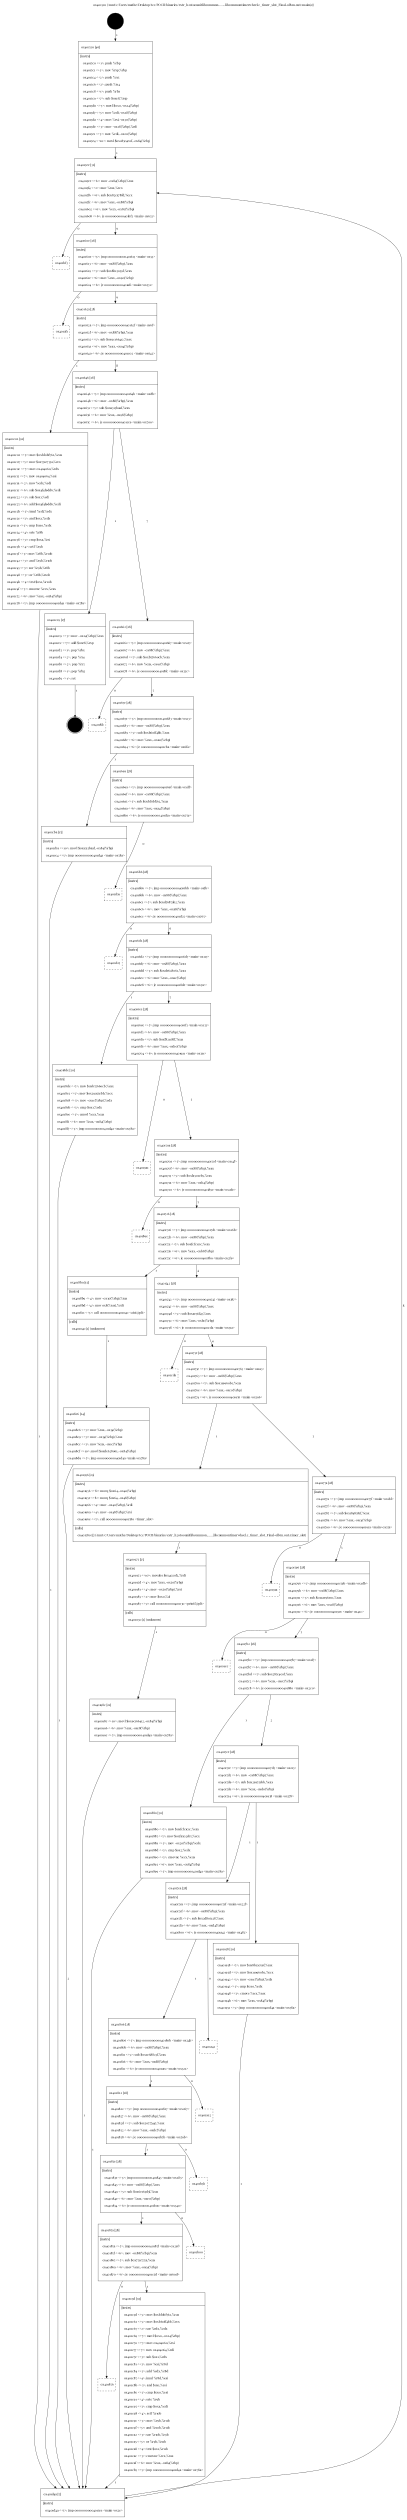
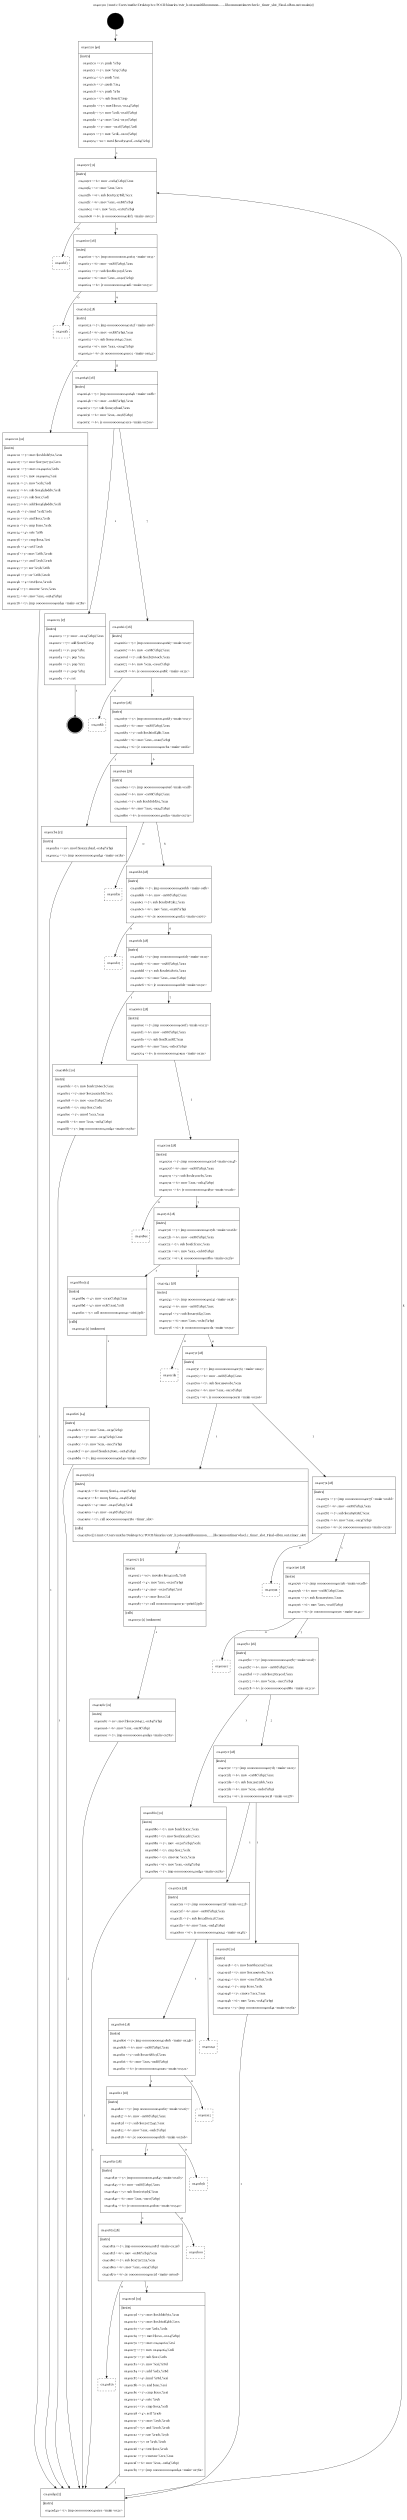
edge "0x40167e [28]" -> "0x40169a [28]": added, label "6"
edge "0x40169a [28]" -> "0x4016b6 [28]": added, label "6"
node "0x4019a1": removed
